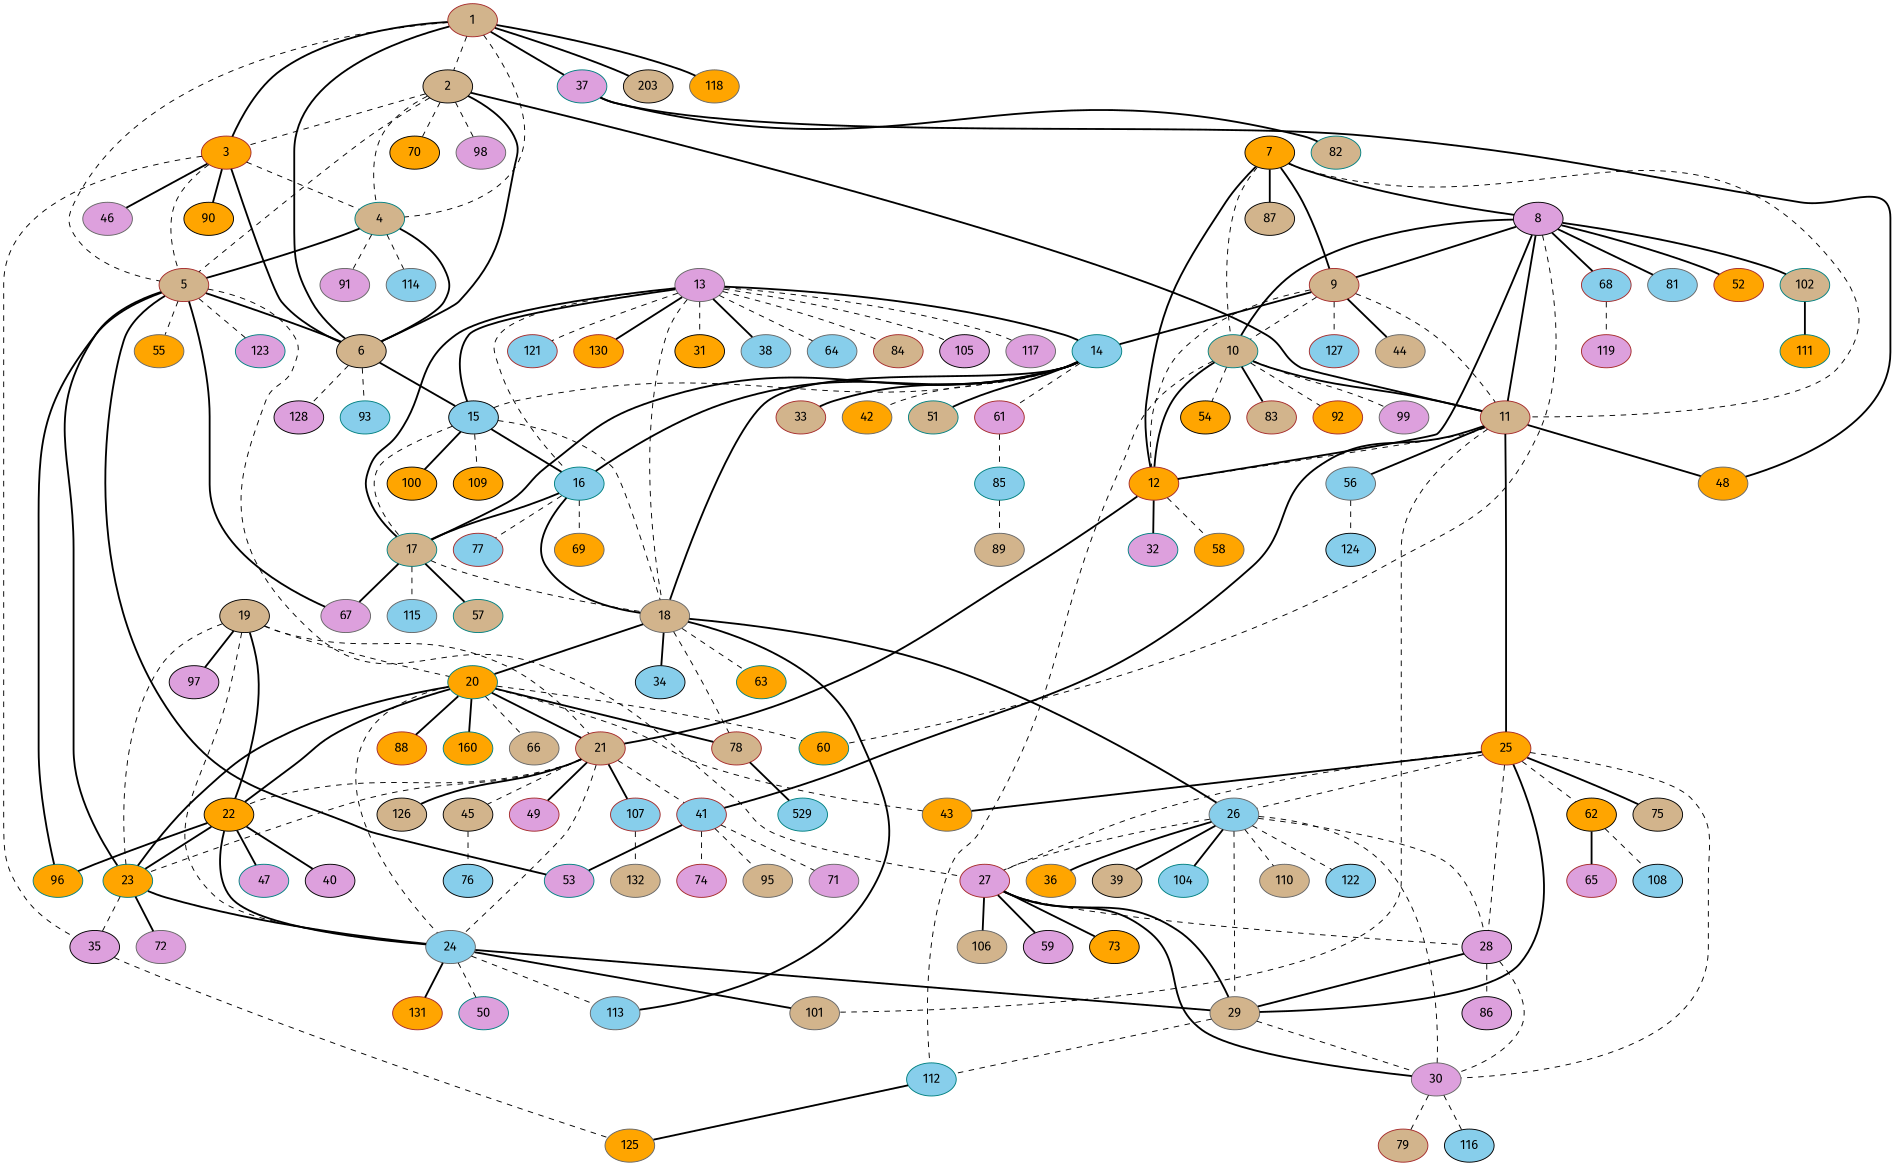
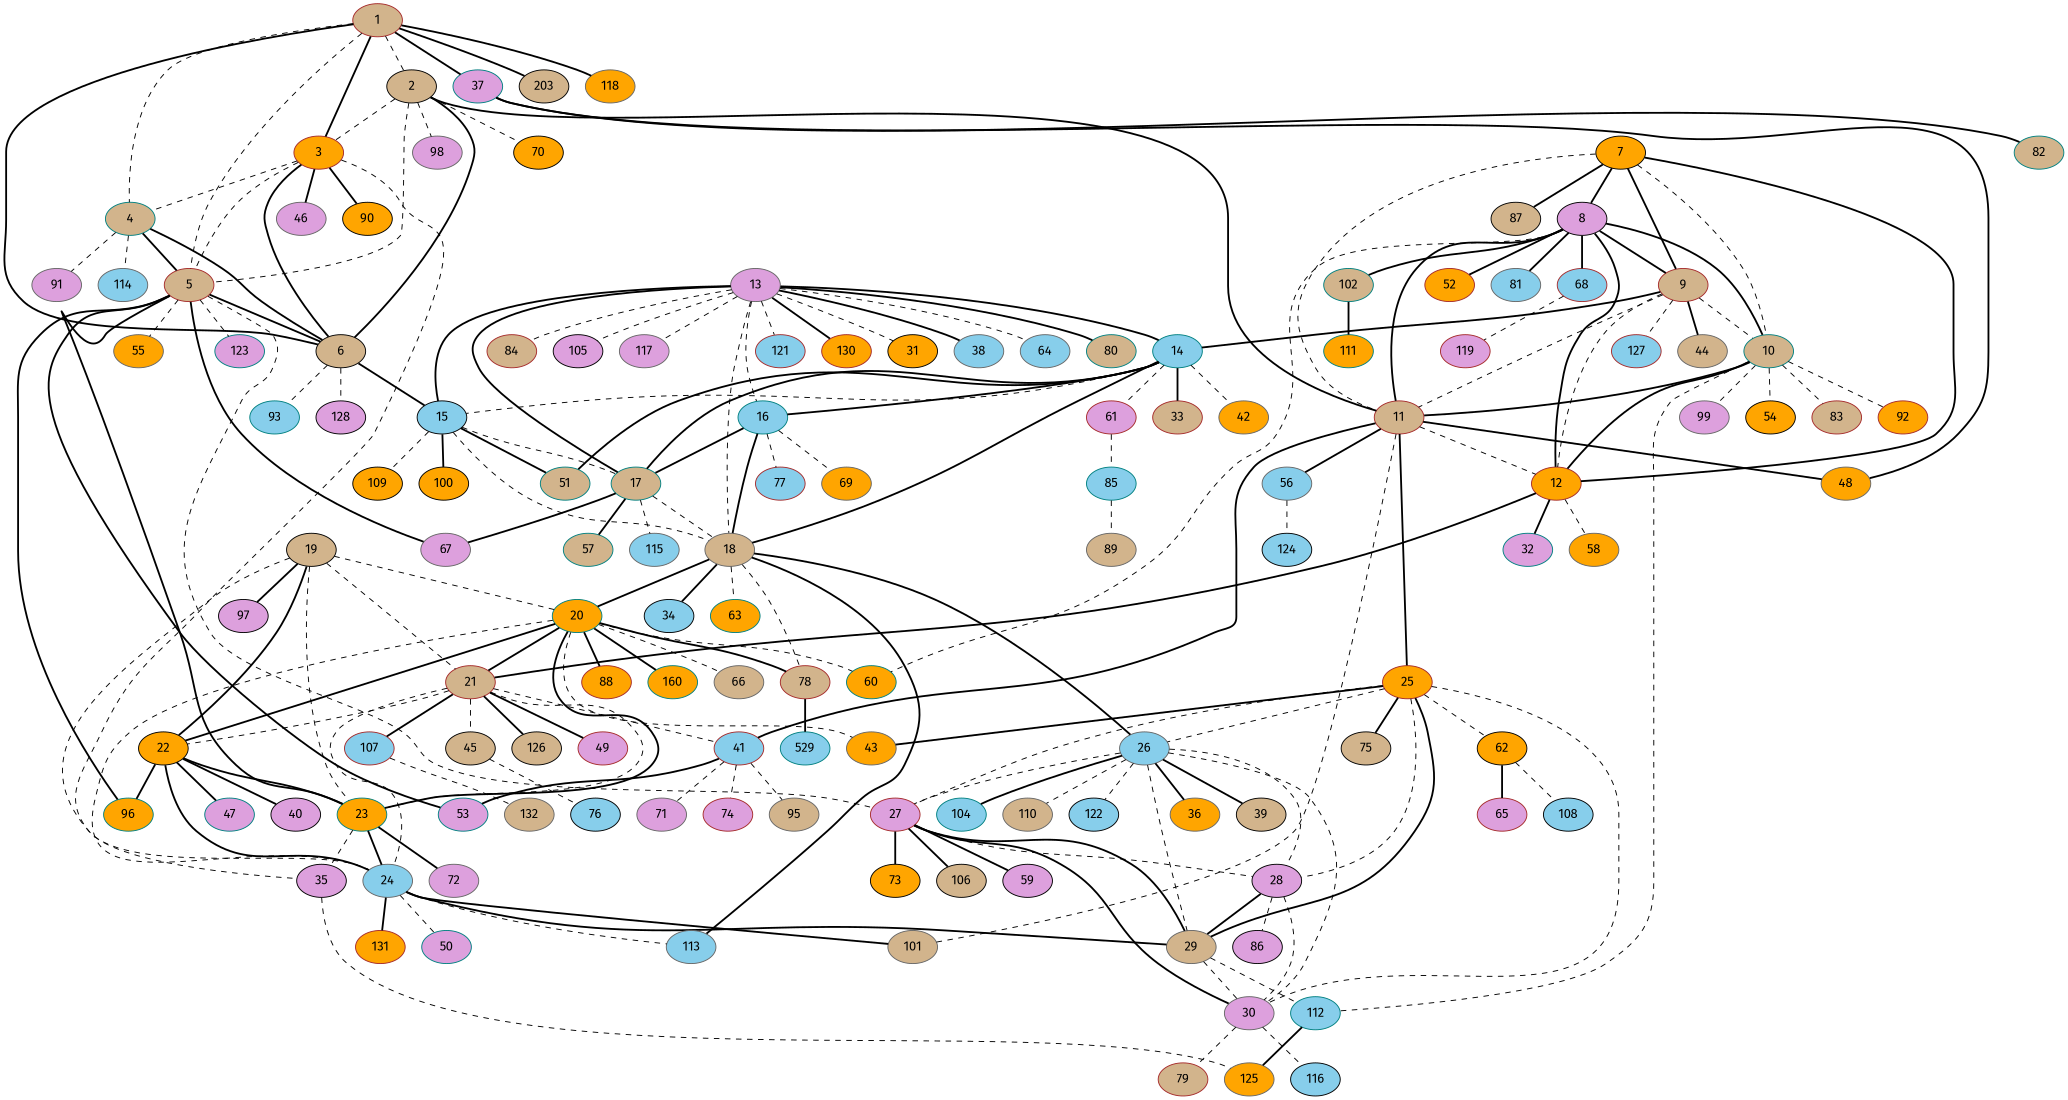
edge "2" -- "4": removed
node "80": added
edge "10" -- "83": style bold -> dashed
edge "15" -- "16": now "15" -- "51"
node "106": color gray40 -> black
